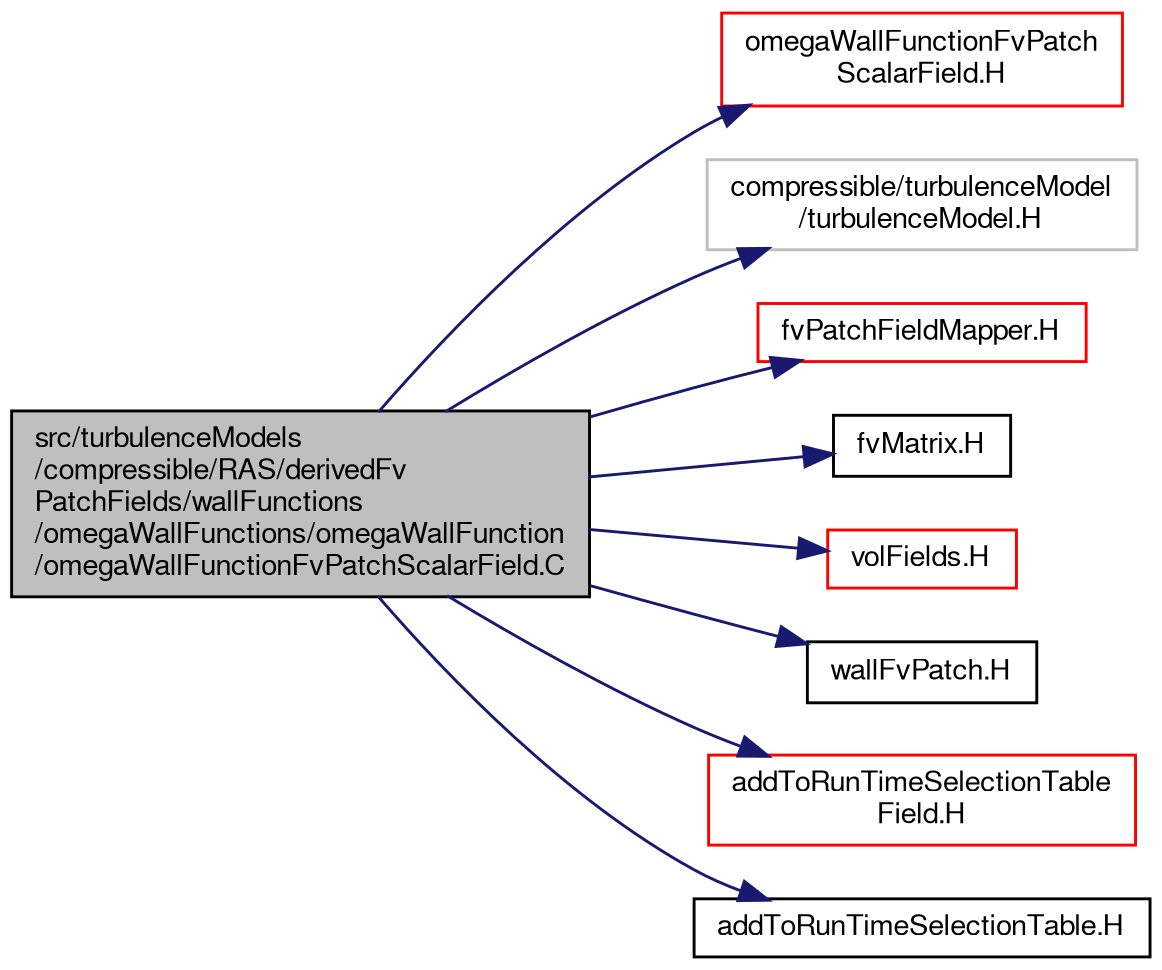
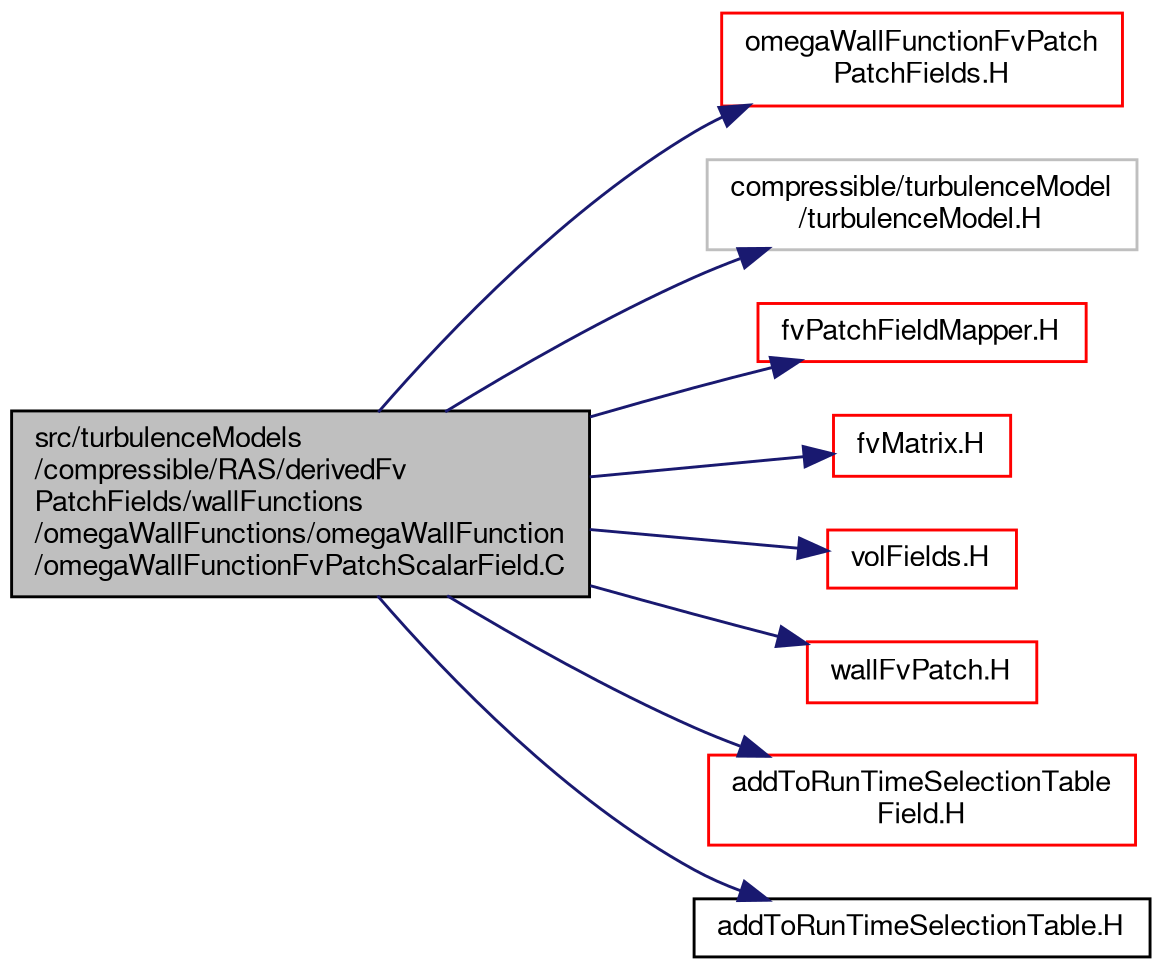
node "omegaWallFunctionFvPatch ScalarField.H": label "omegaWallFunctionFvPatch ScalarField.H" -> "omegaWallFunctionFvPatch PatchFields.H"
node "fvMatrix.H": color black -> red
node "wallFvPatch.H": color black -> red
